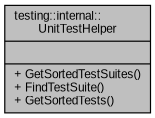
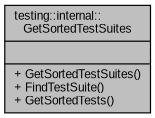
node "testing::internal::": text "UnitTestHelper" -> "GetSortedTestSuites"
